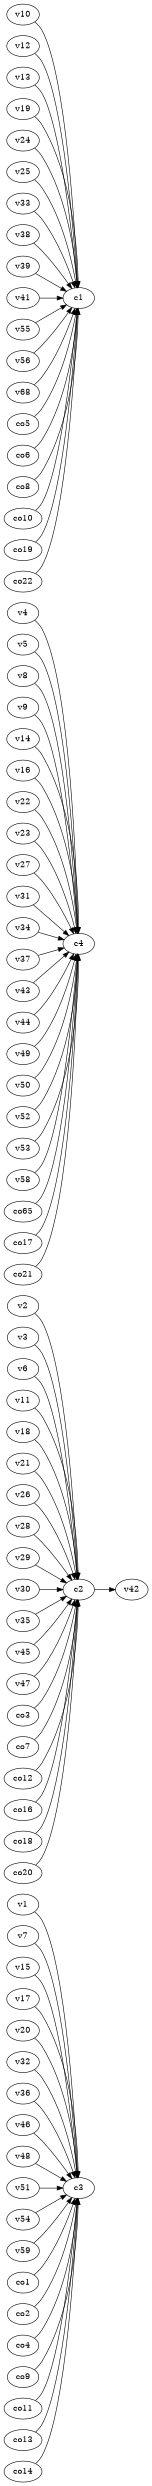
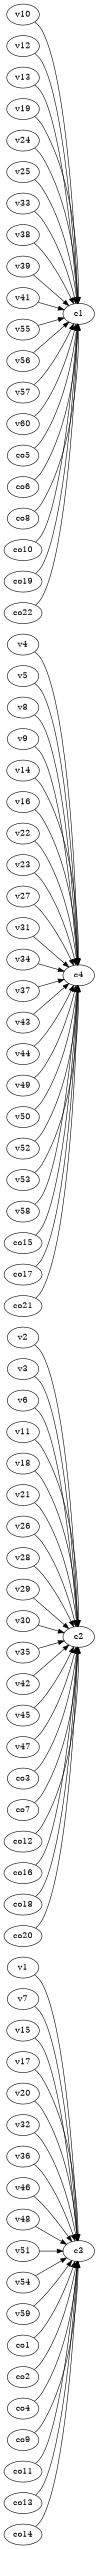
node "v57": added
node "v68": label "v68" -> "v60"
node "co65": label "co65" -> "co15"
edge "c2" -> "v42": reversed
